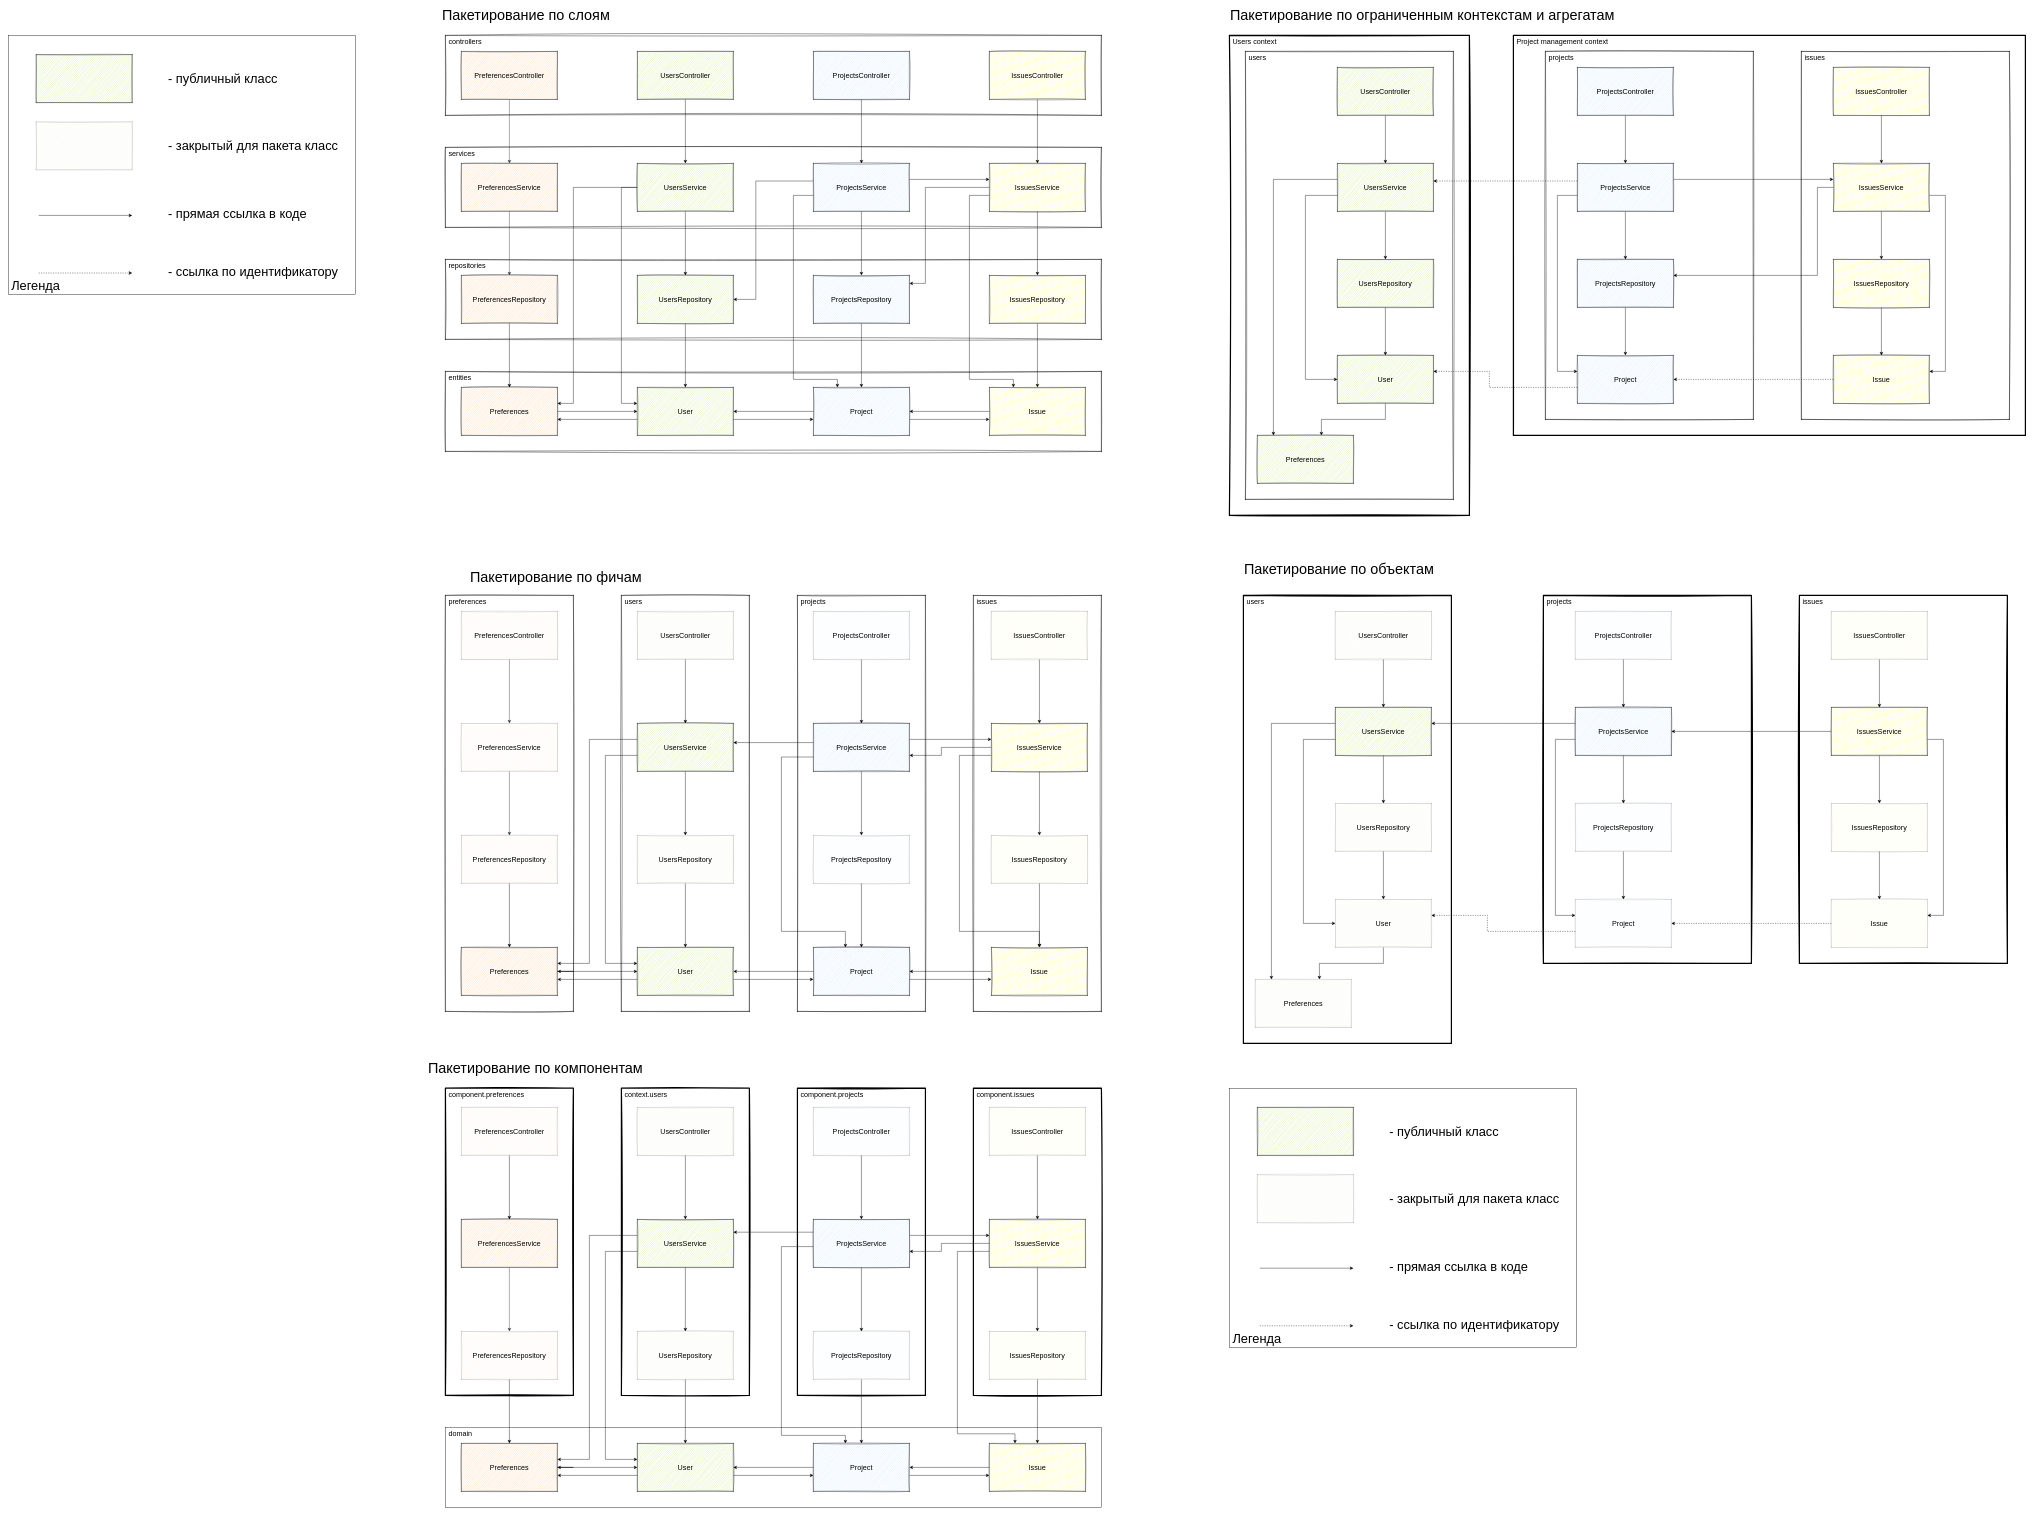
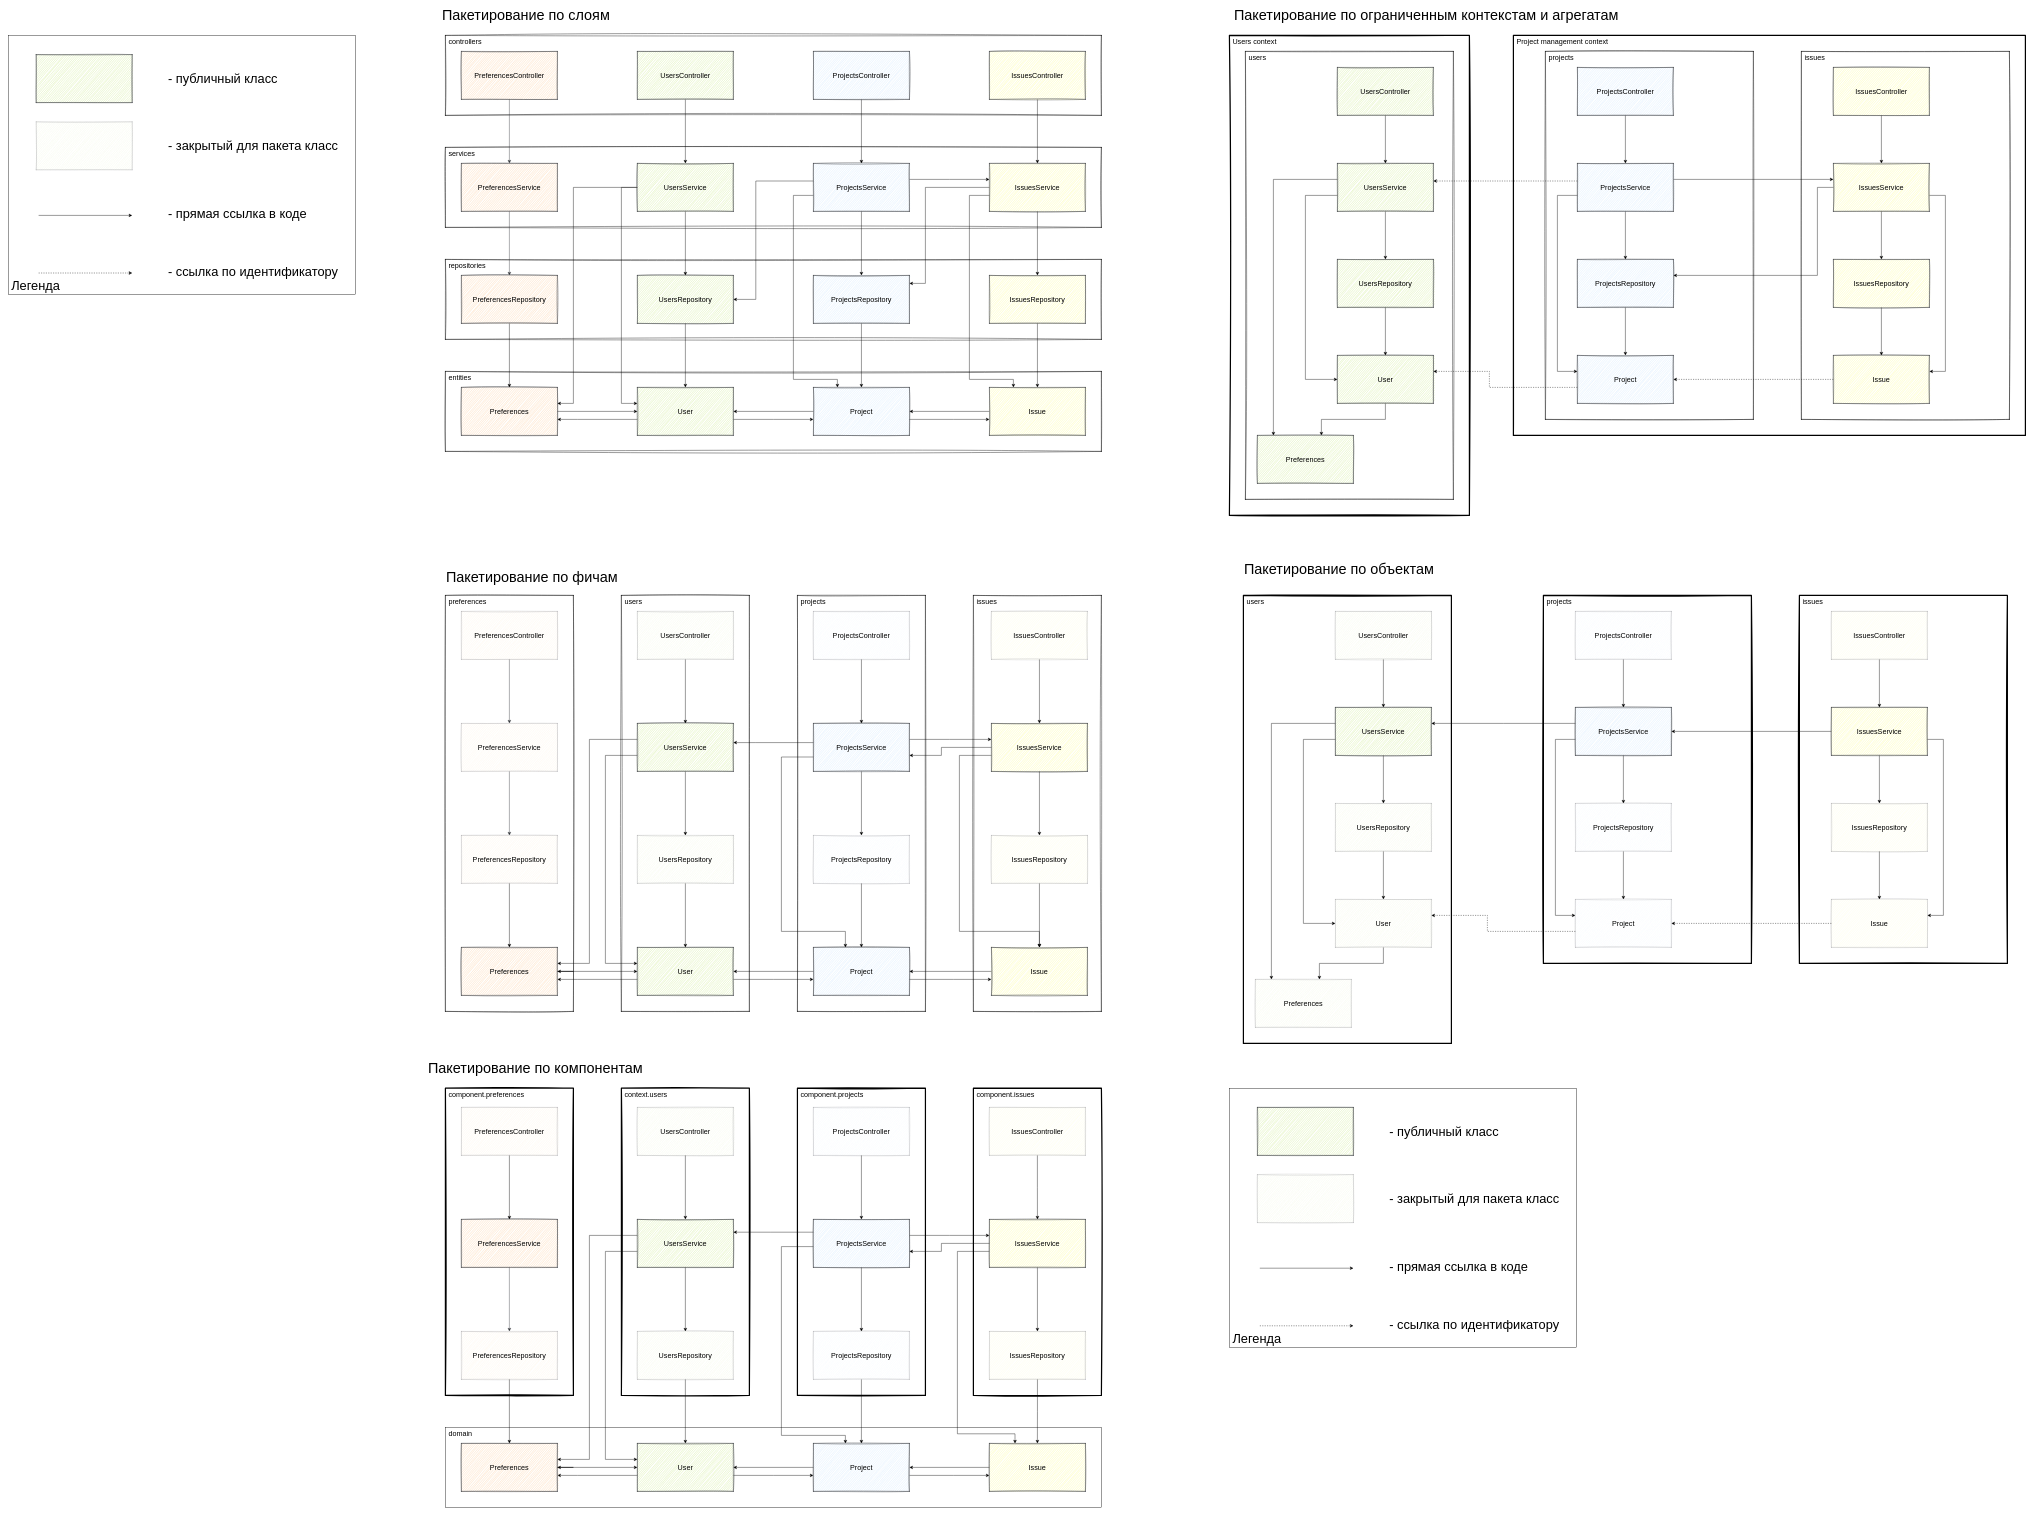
node "Пакетирование по ограниченным контекстам и агрегатам": moved (1439, 15) -> (1443, 15)
node "Пакетирование по фичам": moved (585, 577) -> (561, 577)
